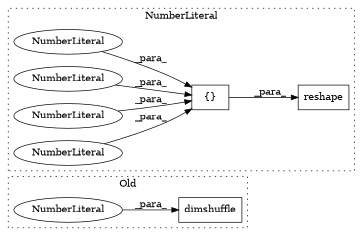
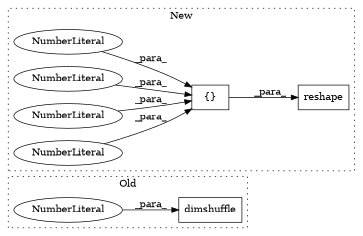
cluster "NumberLiteral": label "NumberLiteral" -> "New"
